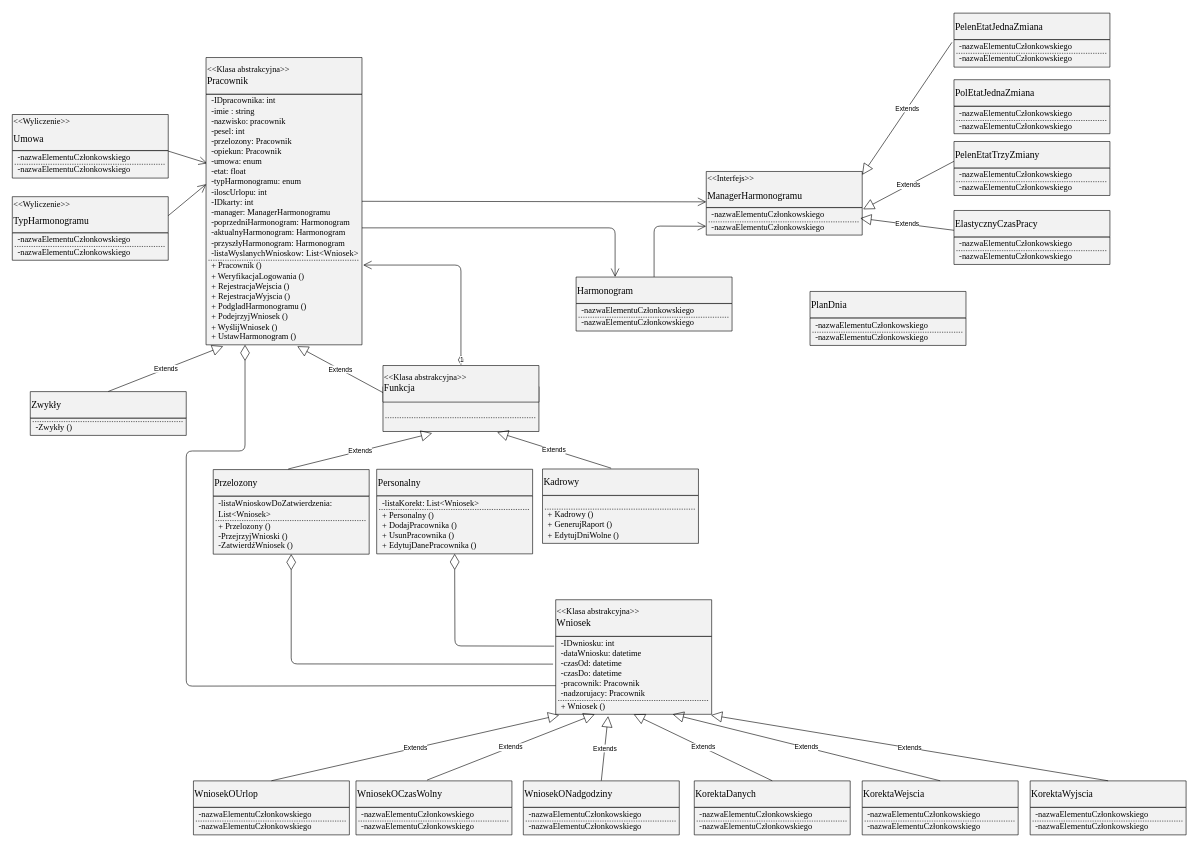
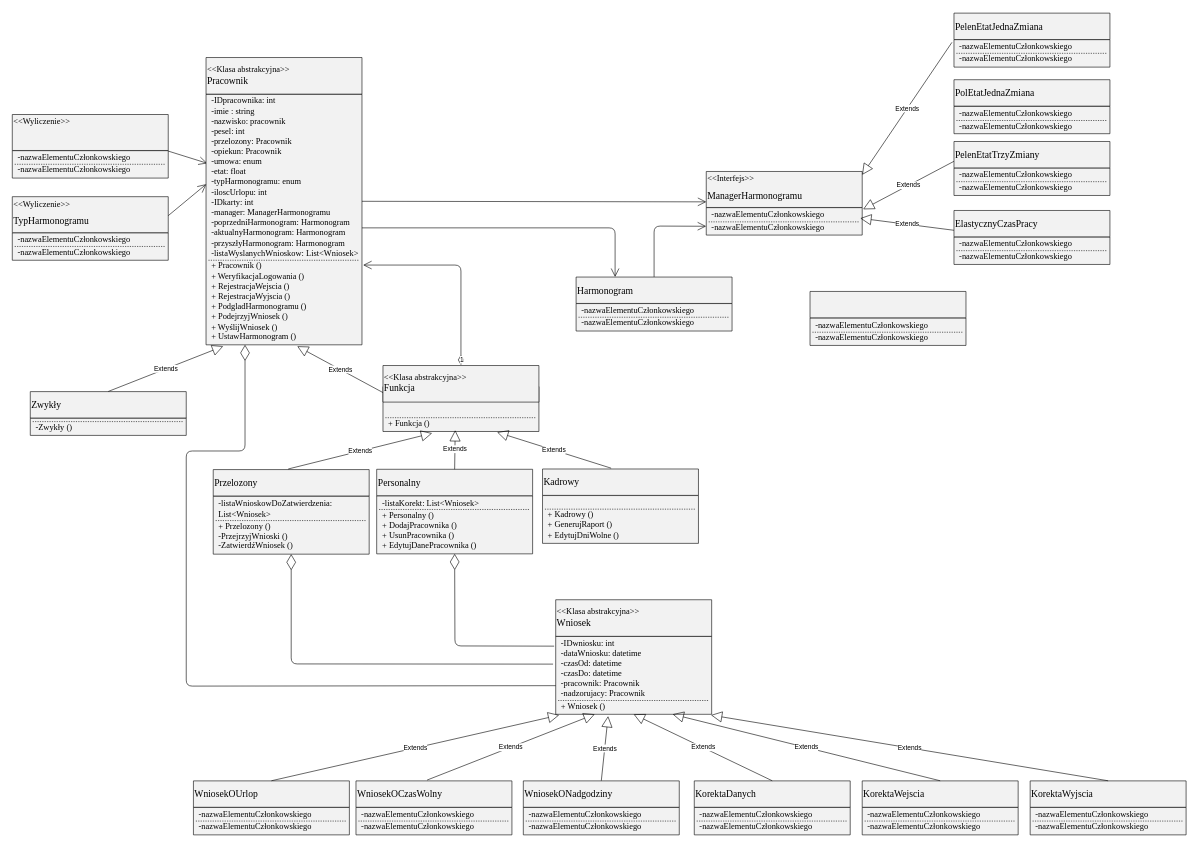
node "Umowa": removed
node "PlanDnia": removed
node "+ Funkcja ()": added
edge "Personalny" -> "+ Funkcja ()": added, label "Extends"
